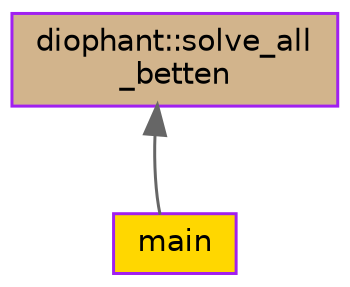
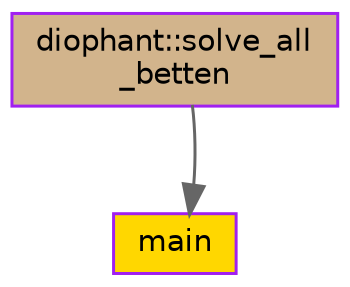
edge "main" -> "diophant::solve_all _betten": reversed
